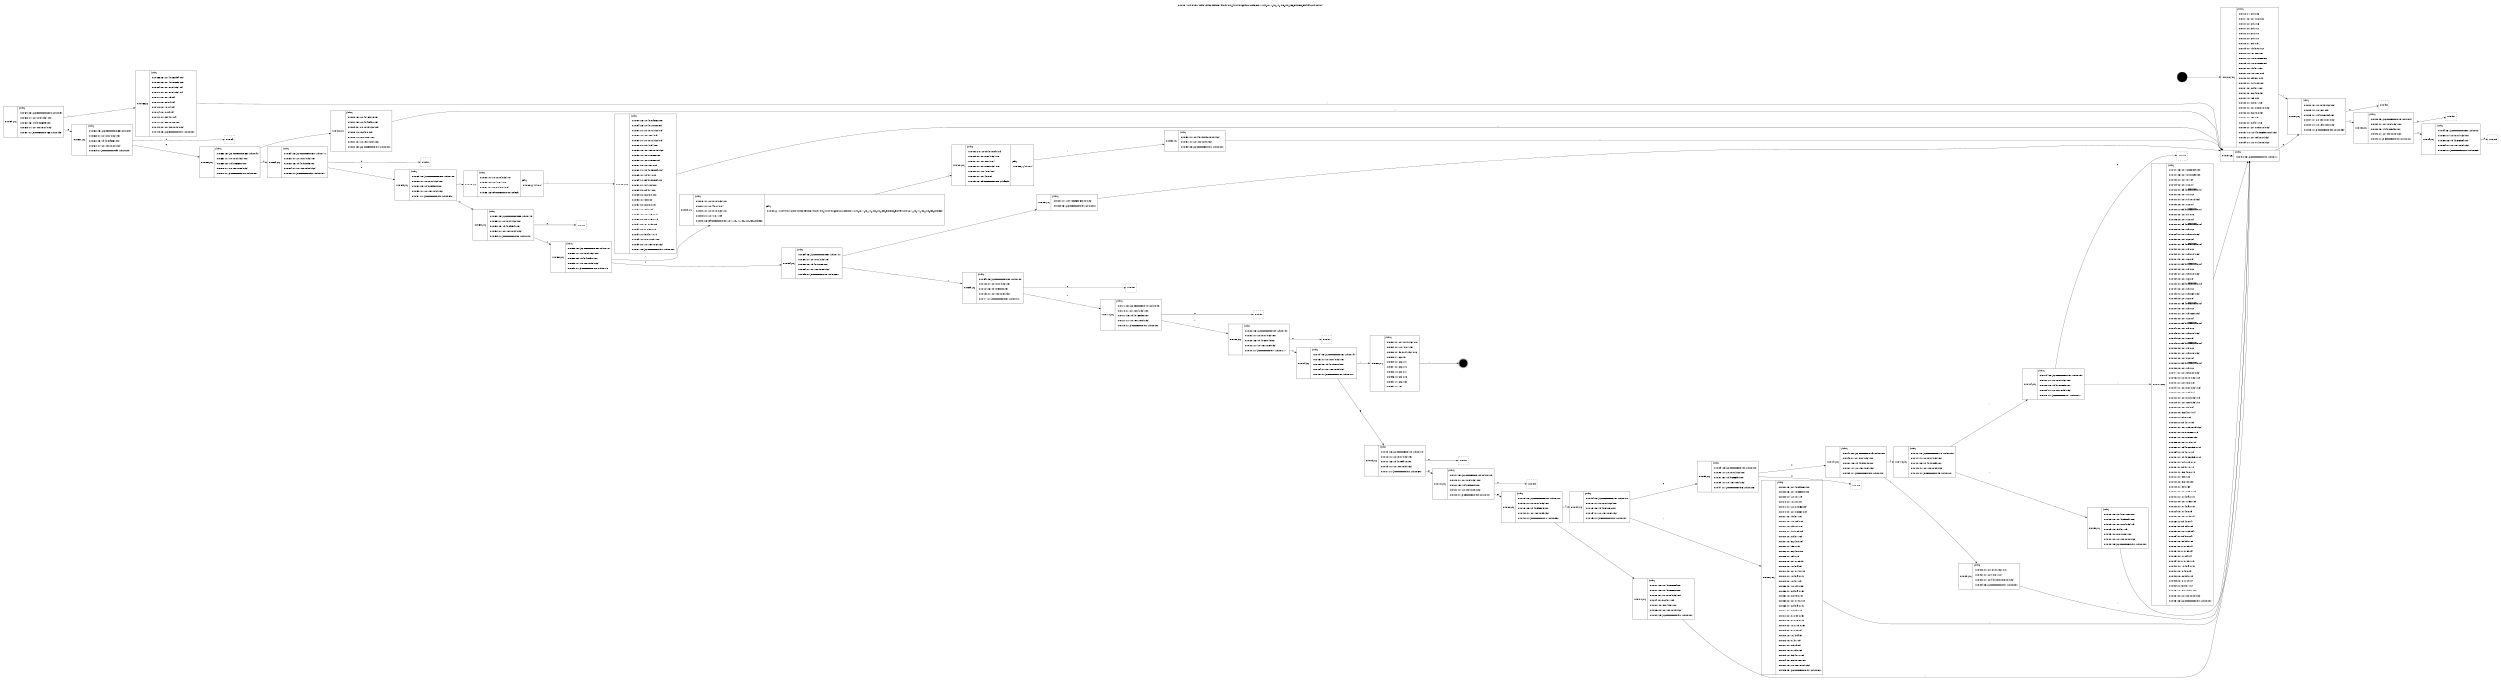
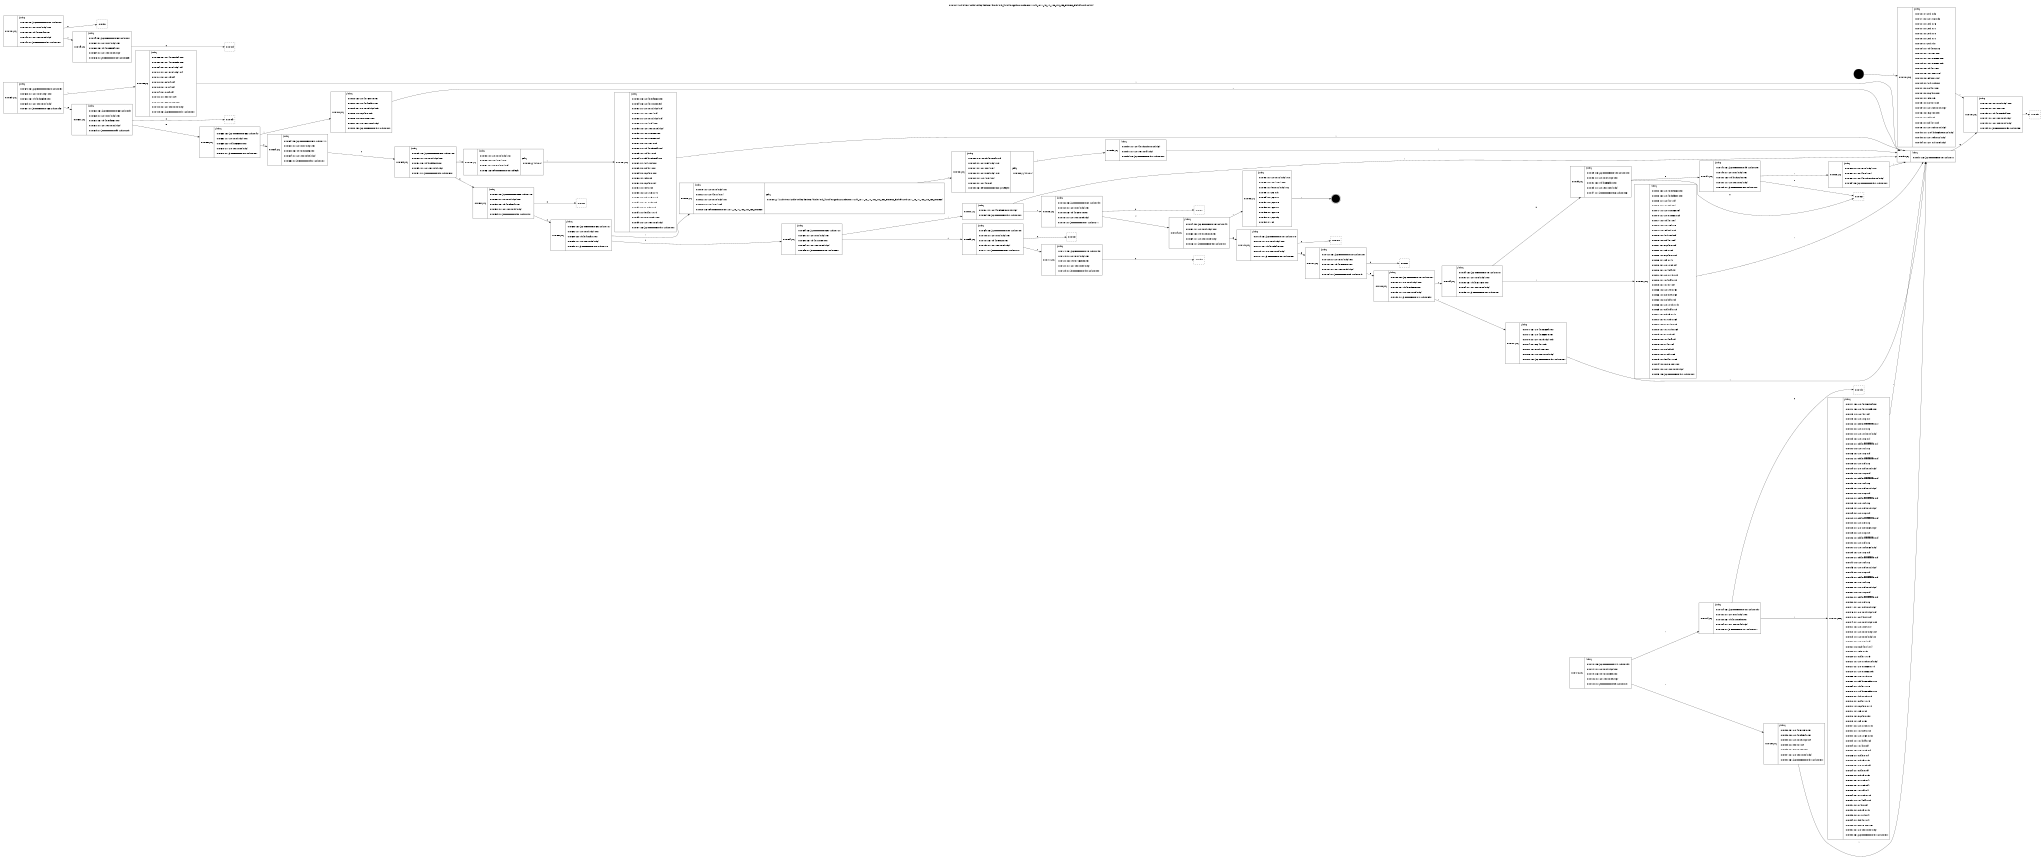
edge "0x4014c6 [29]" -> "0x4014e3 [28]": removed, label "11"
node "0x401b06": removed
edge "0x401617 [28]" -> "0x401633 [28]": now "0x401a06 [12]" -> "0x401633 [28]"
edge "0x4016f7 [28]" -> "0x401713 [28]": now "0x4016f7 [28]" -> "0x401c65"
